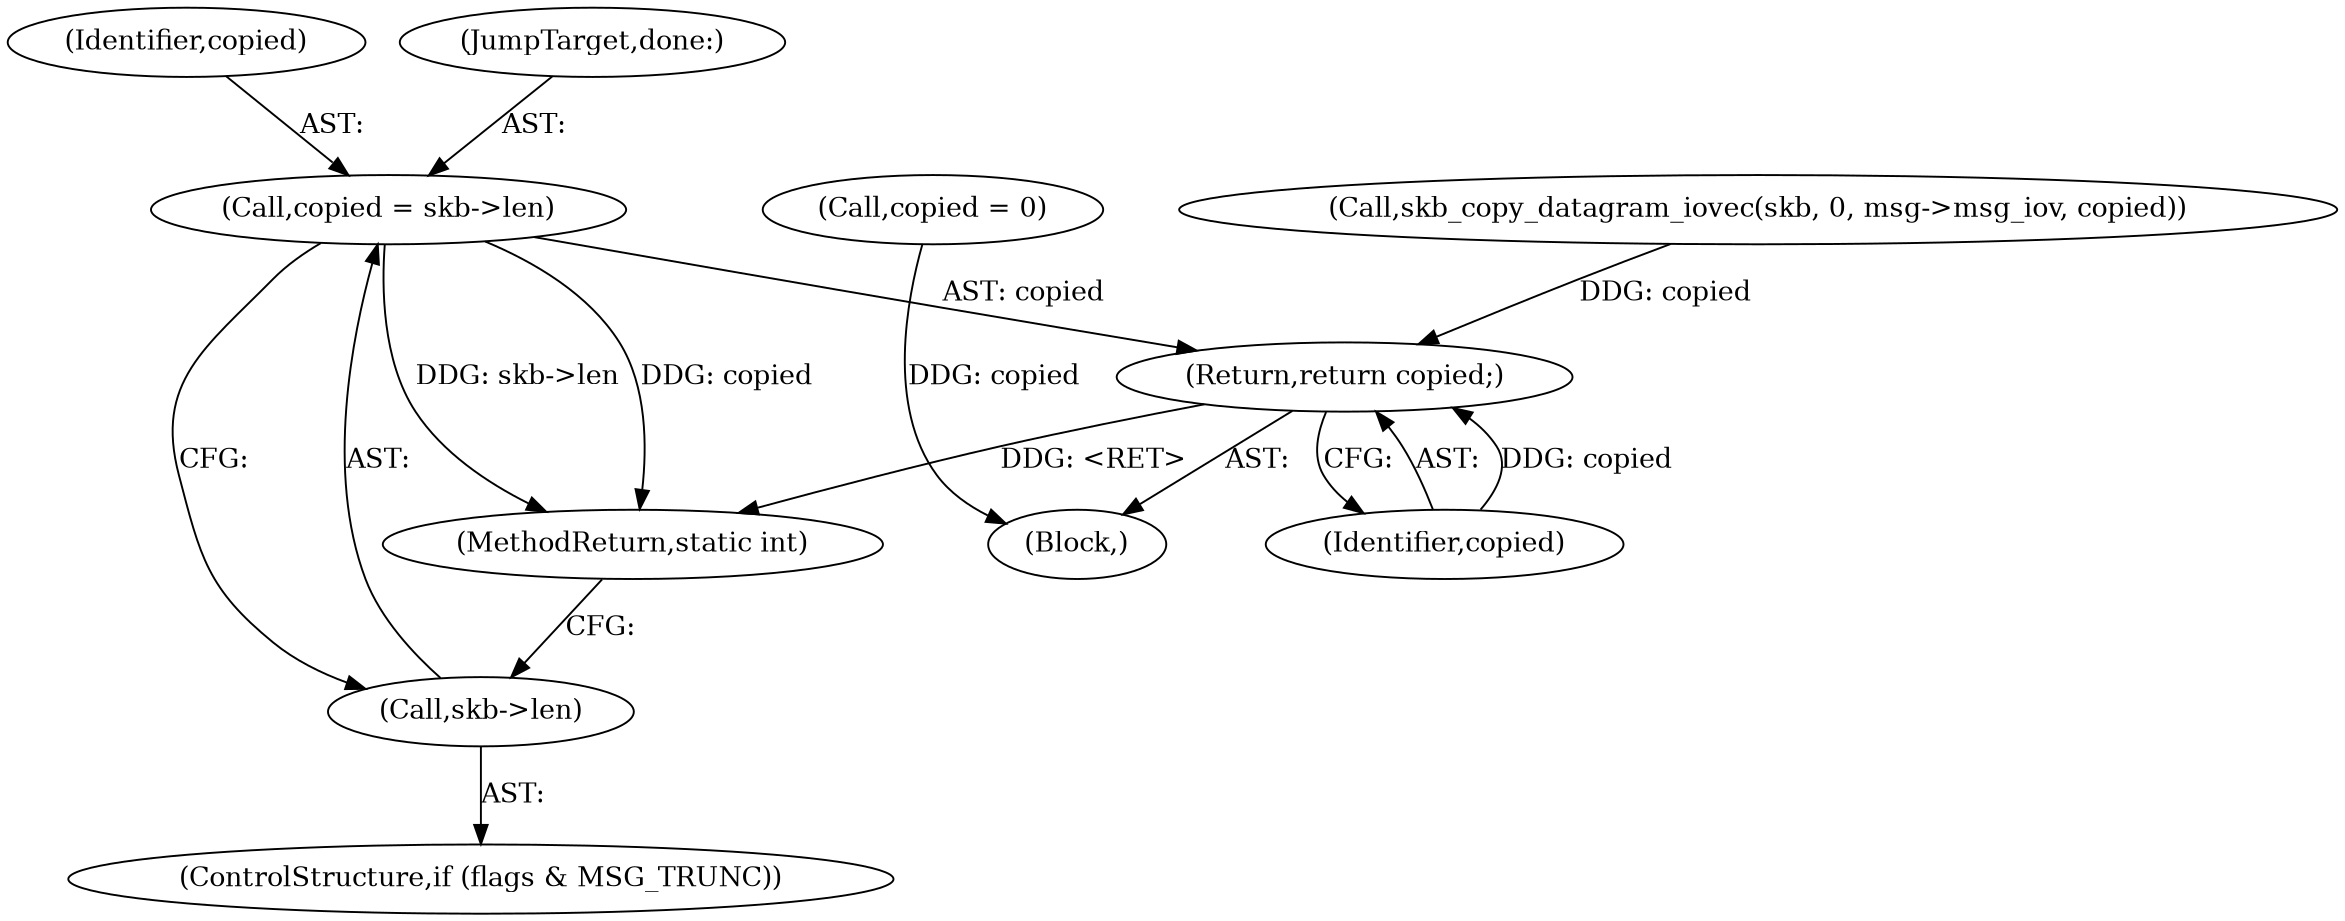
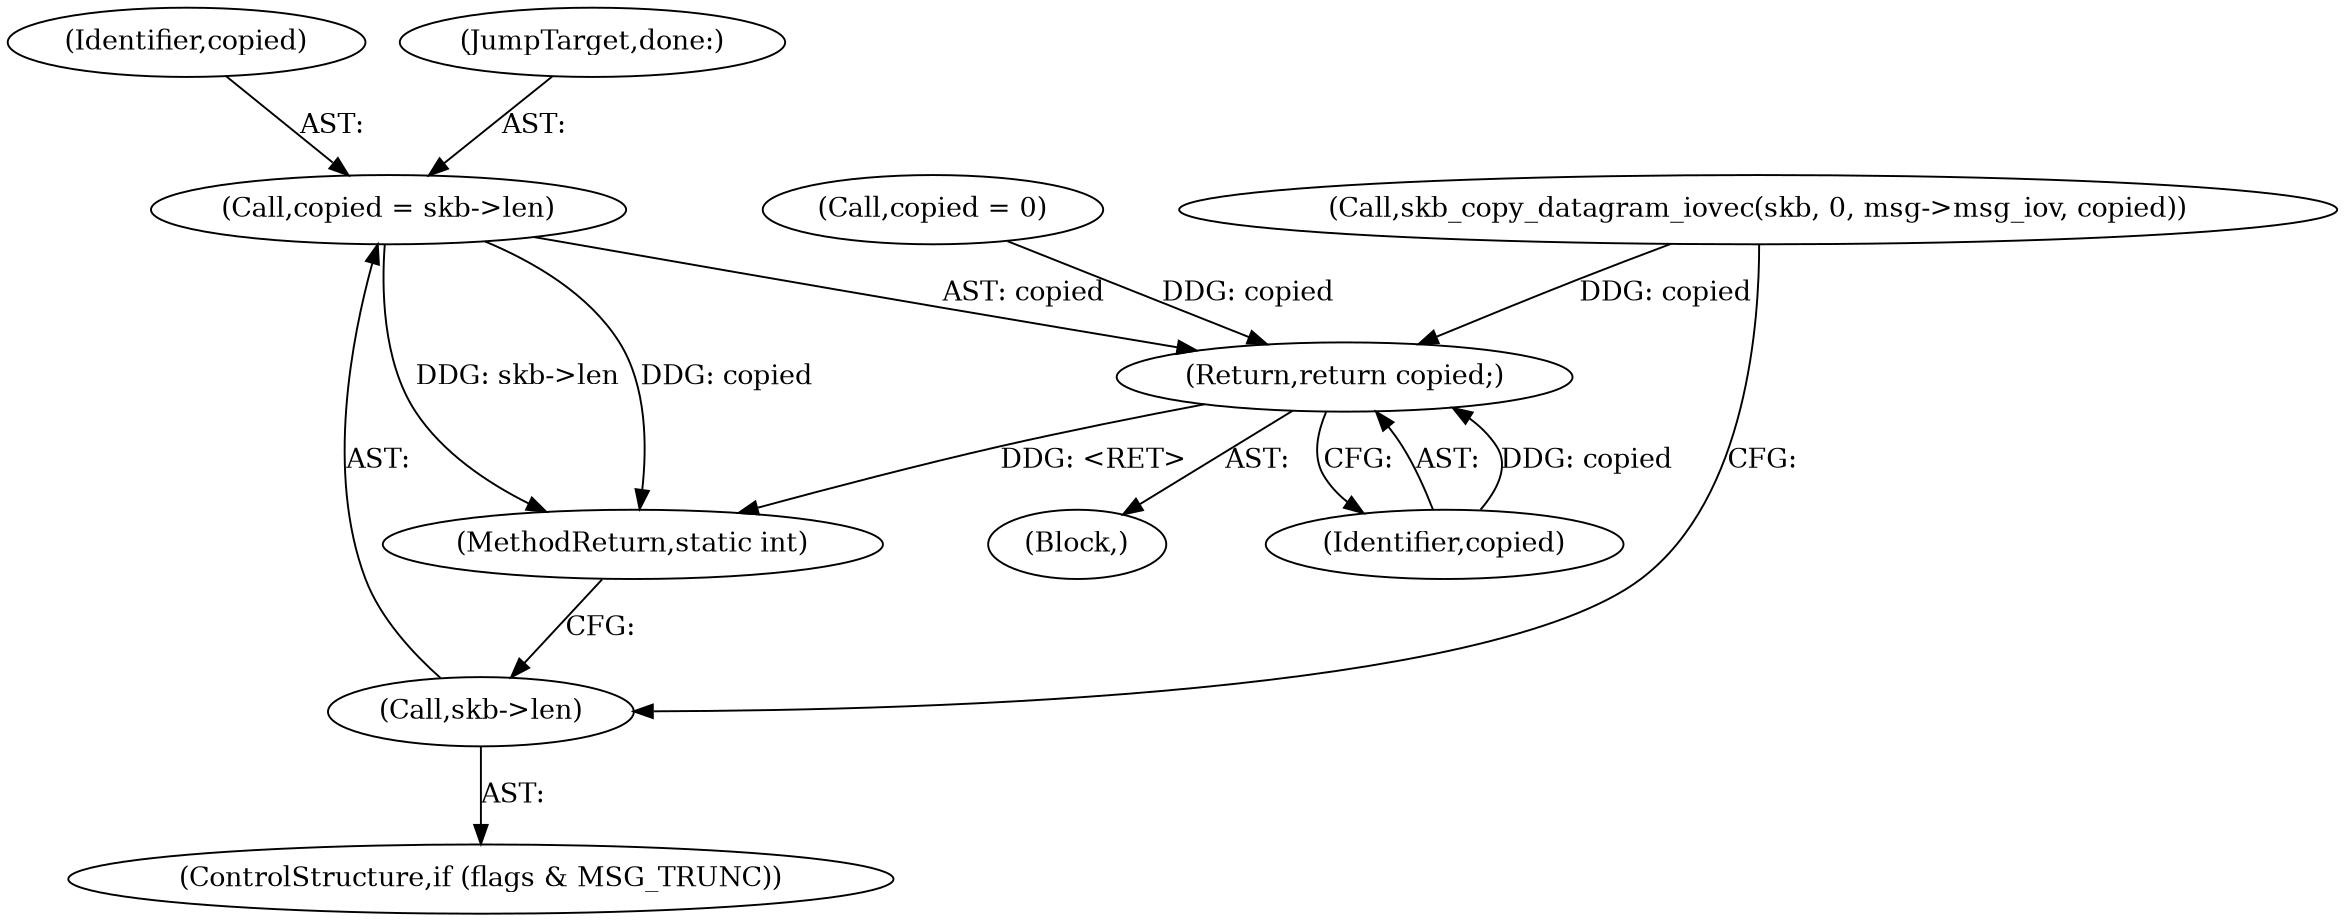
edge "(Call,copied = 0)" -> "(Block,)": now "(Call,copied = 0)" -> "(Return,return copied;)"
edge "(Call,copied = skb->len)" -> "(Call,skb->len)": now "(Call,skb_copy_datagram_iovec(skb, 0, msg->msg_iov, copied))" -> "(Call,skb->len)"
